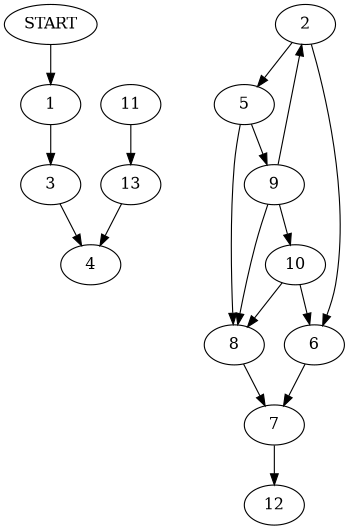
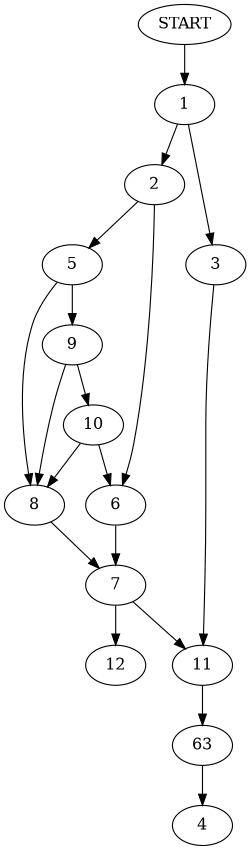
edge "9" -> "2": now "1" -> "2"
node "13": label "13" -> "63"
edge "3" -> "4": now "3" -> "11"
edge "7" -> "11": added
